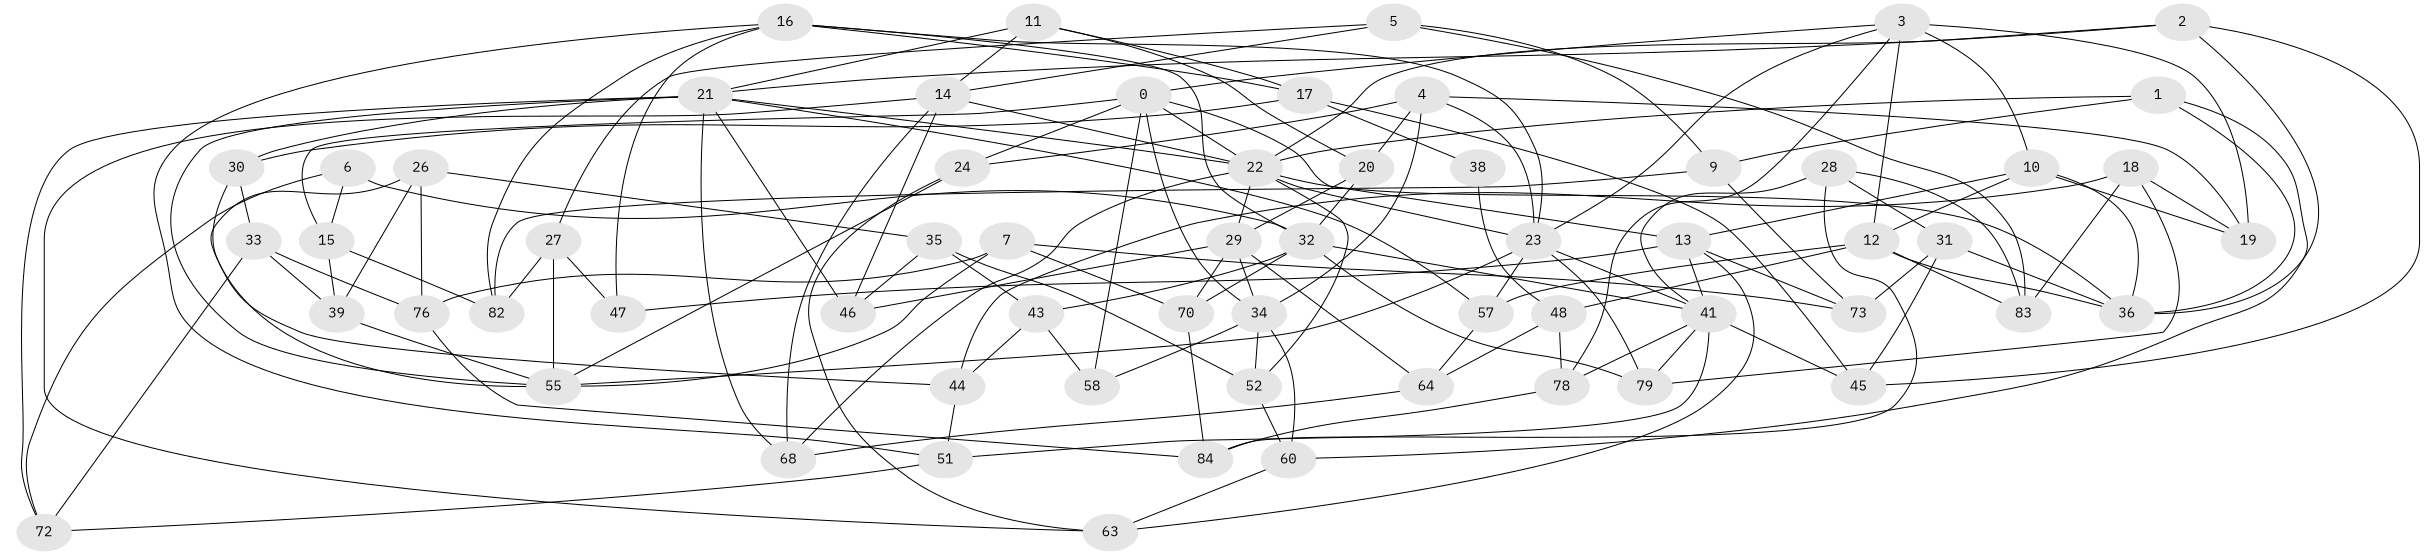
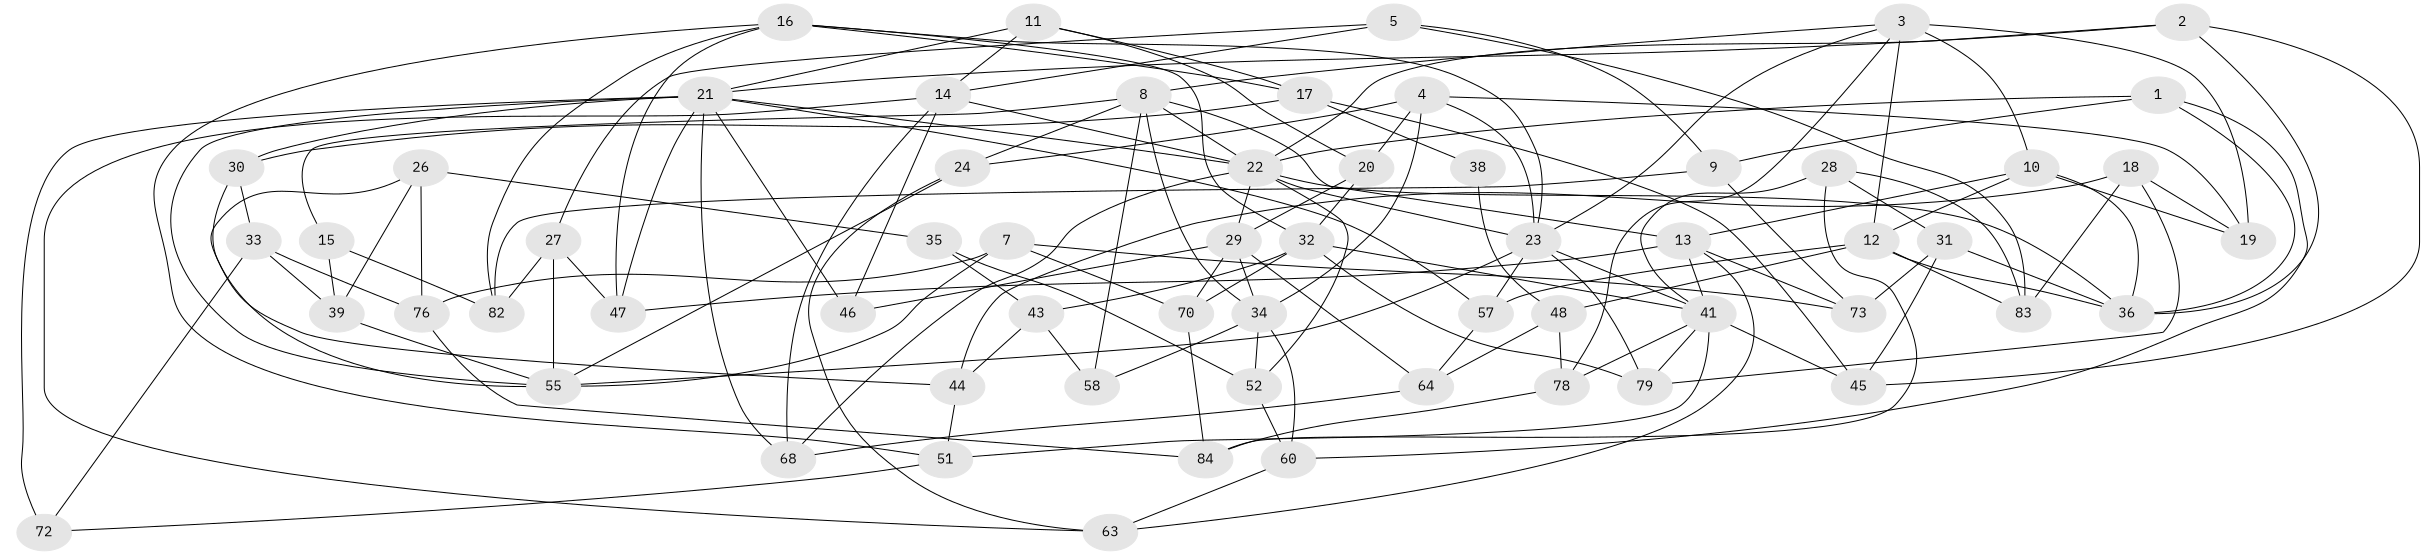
node "0": label "0" -> "8"
node "6": removed
edge "21" -- "47": added
edge "35" -- "46": removed
